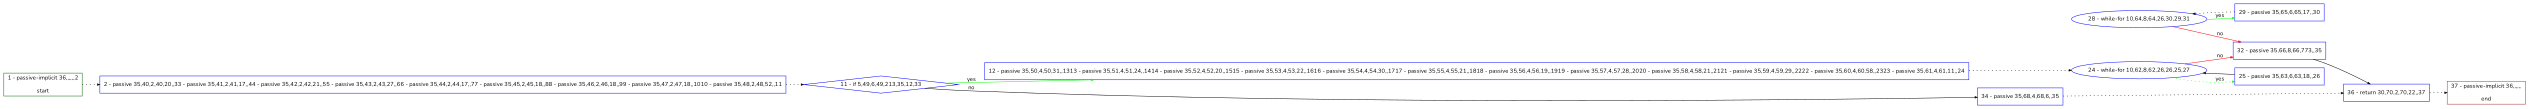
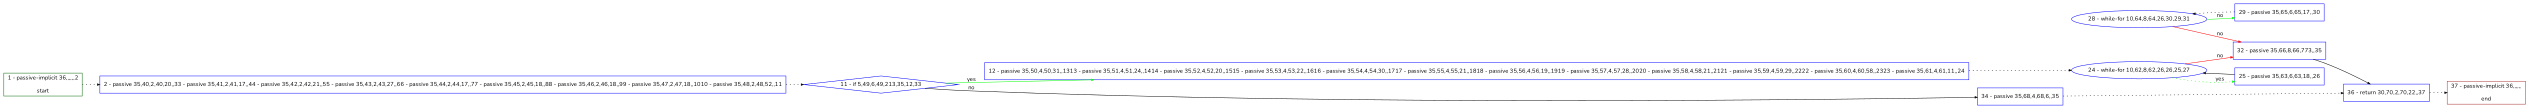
edge "28 - while-for 10,64,8,64,26,30,29,31" -> "29 - passive 35,65,6,65,17,,30": label "yes" -> "no"
